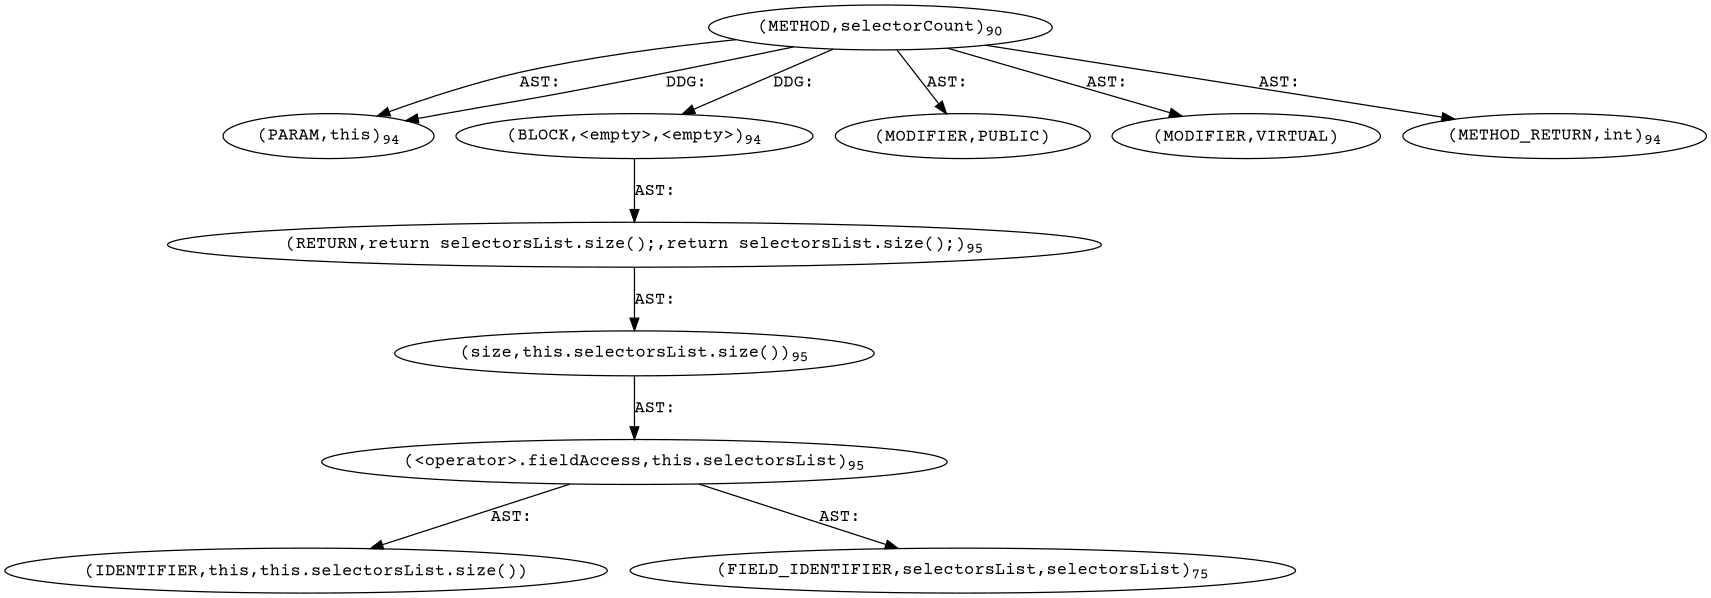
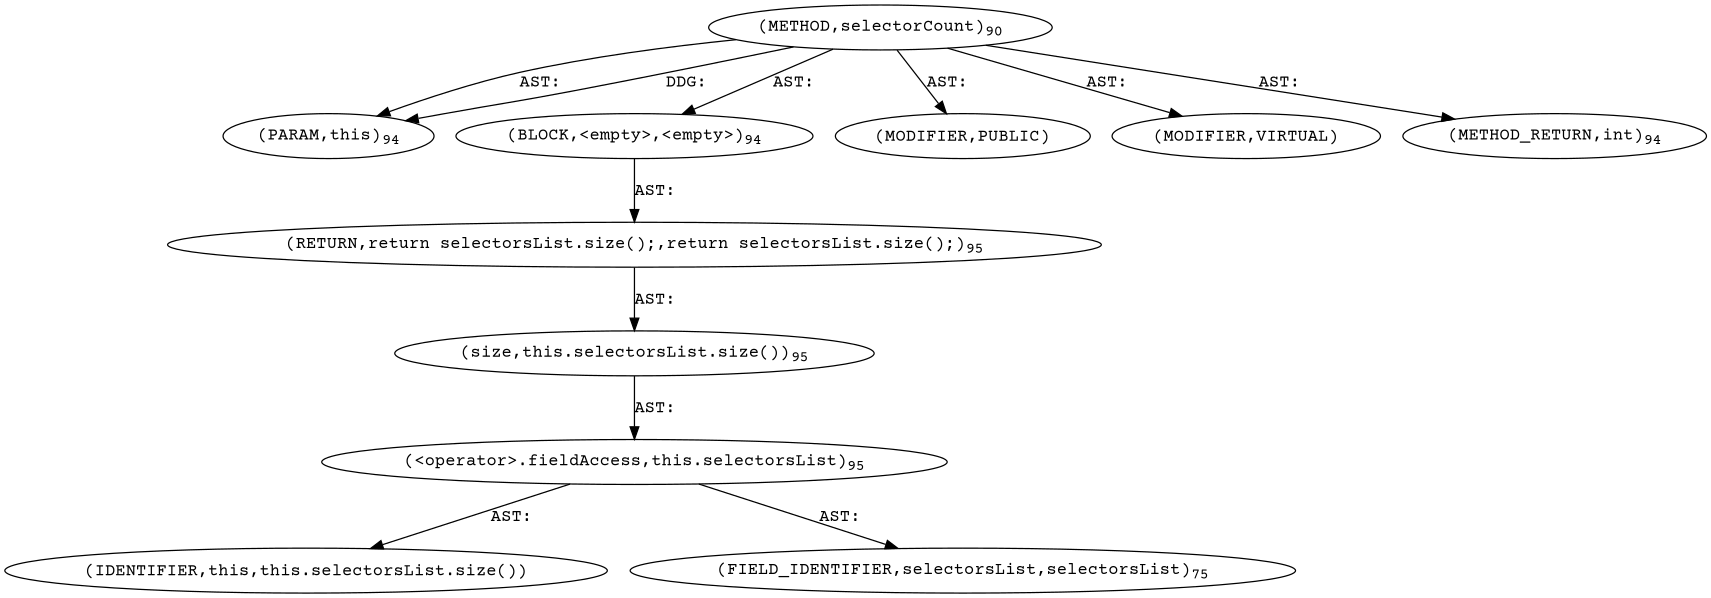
edge "(METHOD,selectorCount)" -> "(BLOCK,<empty>,<empty>)": label "DDG: " -> "AST: "
